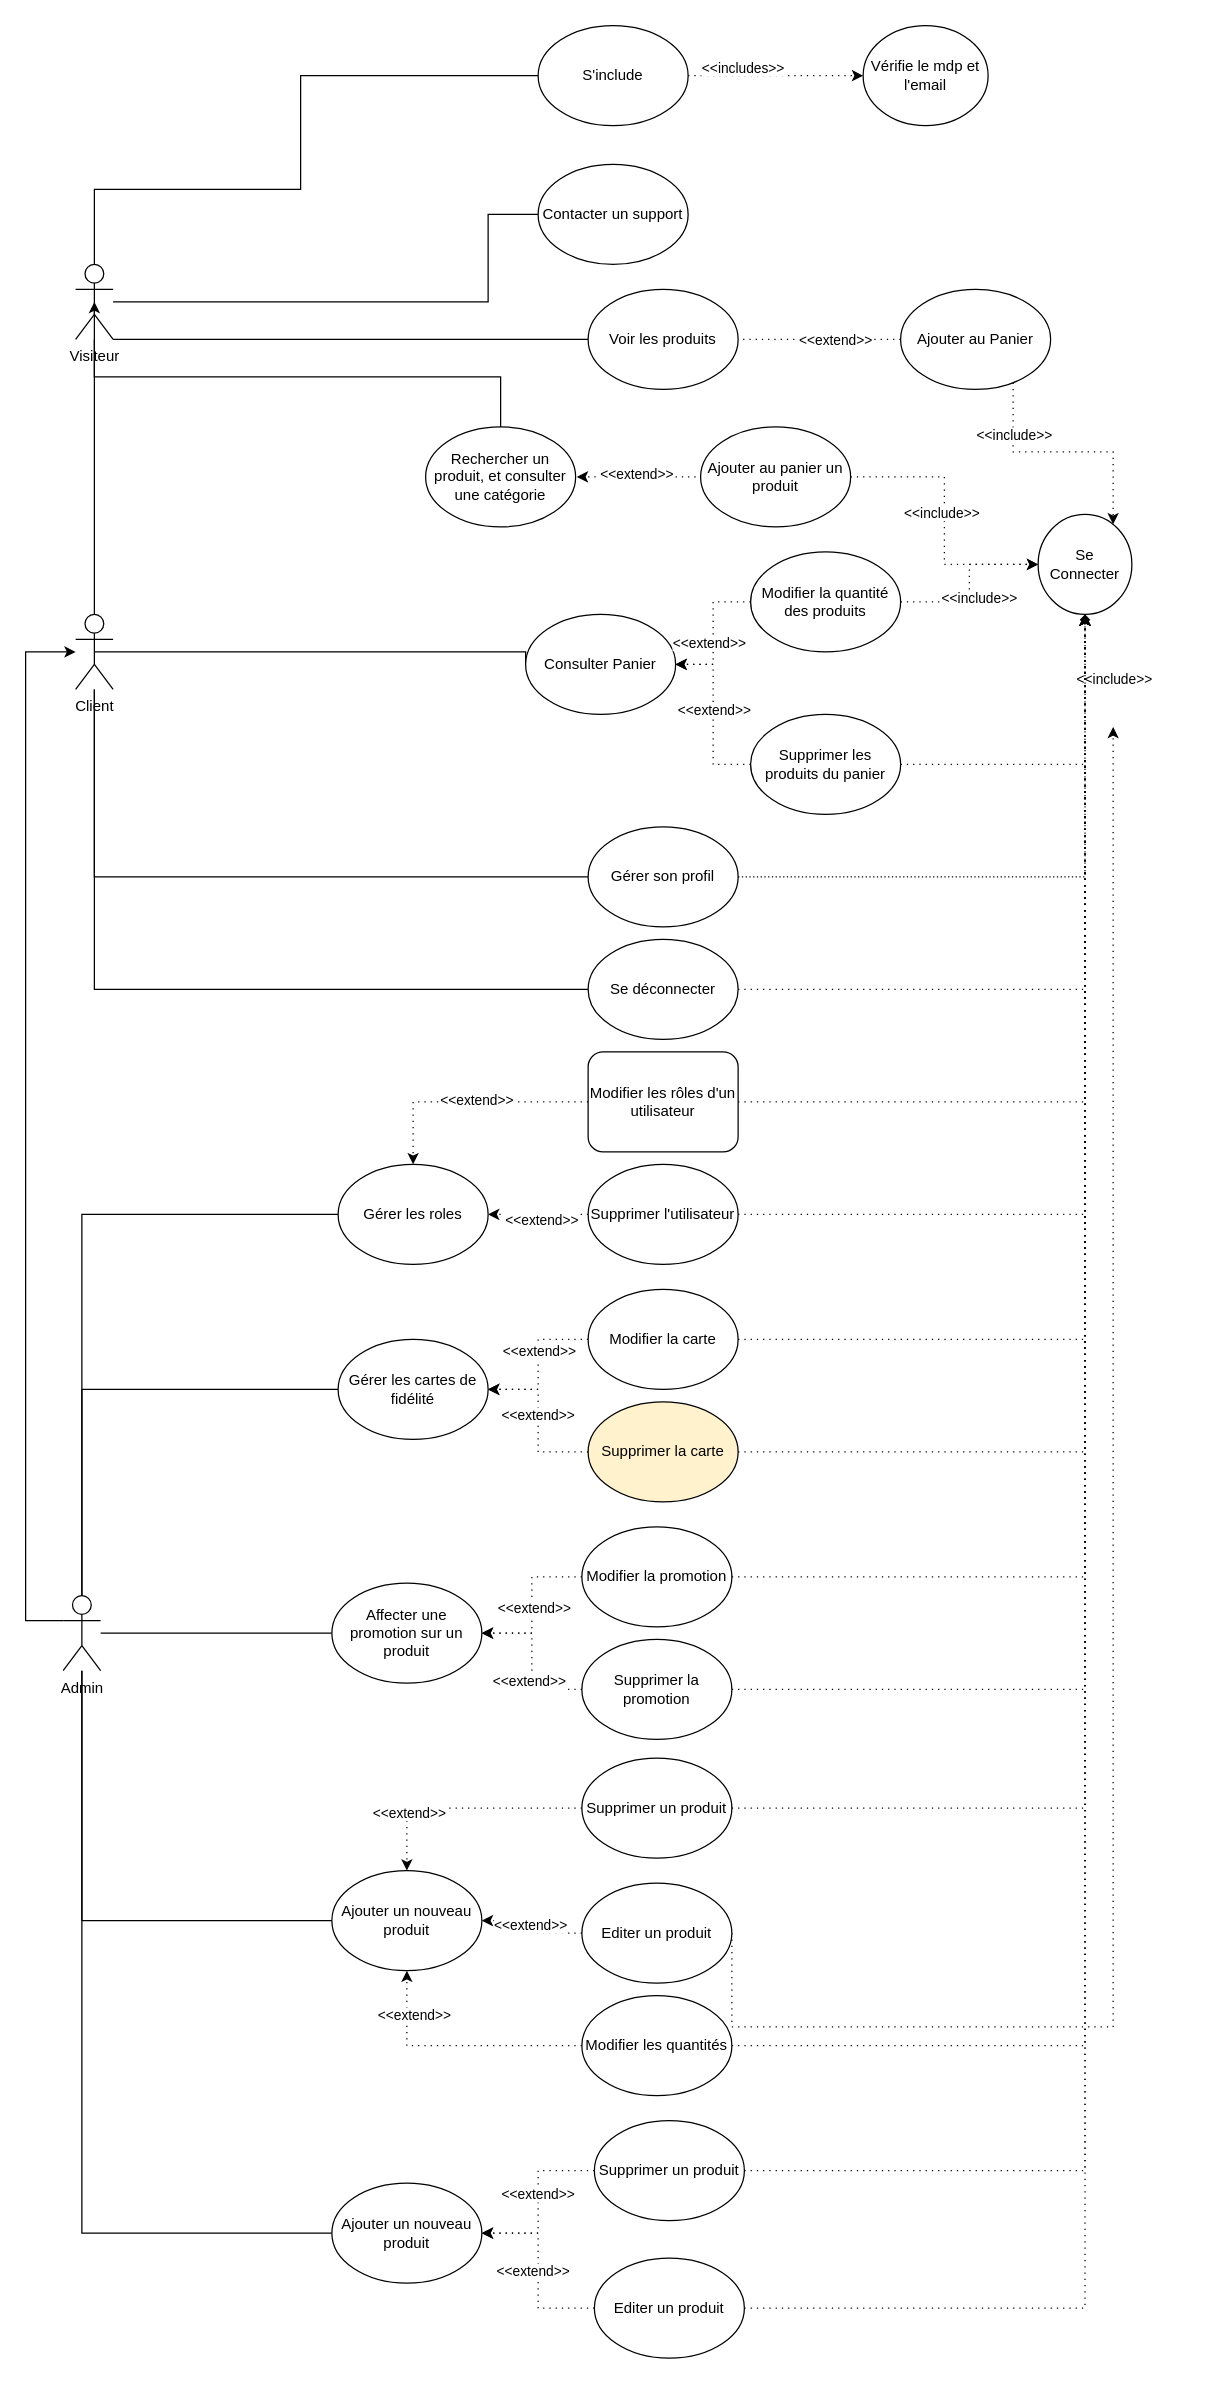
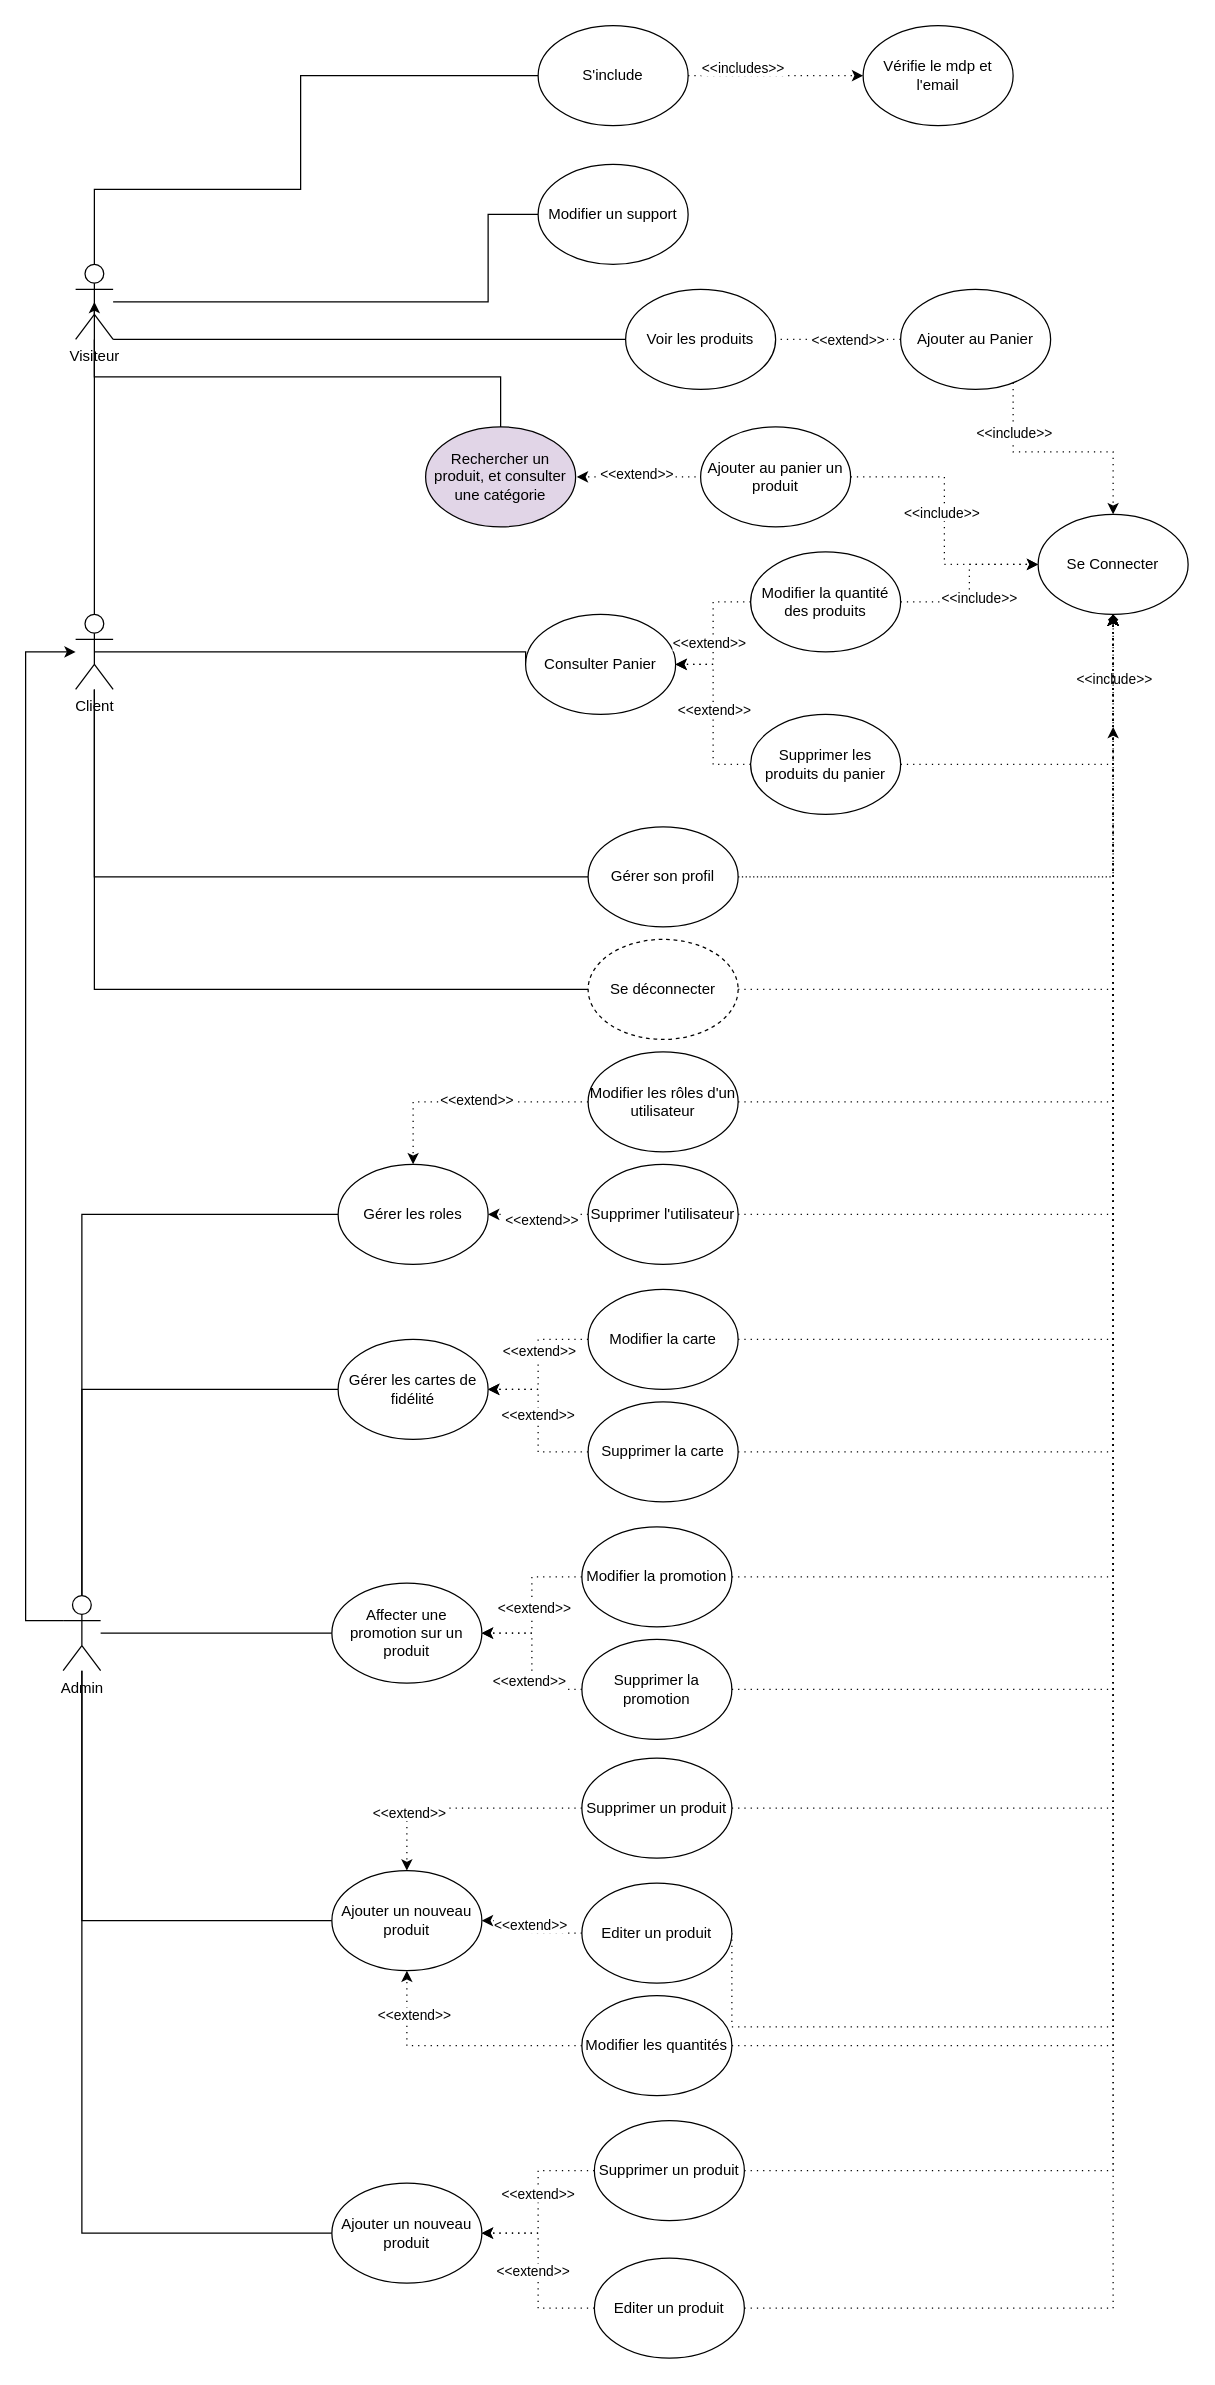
node "Vérifie le mdp et l'email": size 125x100 -> 150x100
node "Contacter un support": label "Contacter un support" -> "Modifier un support"
node "Voir les produits": moved (663, 339) -> (701, 339)
node "Rechercher un produit, et consulter une catégorie": fillcolor #ffffff -> #e1d5e7
node "Se Connecter": size 94x100 -> 150x100
node "Se déconnecter": style solid -> dashed
node "Modifier les rôles d'un utilisateur": shape rounded rectangle -> ellipse
node "Supprimer la carte": fillcolor #fff2cc -> #ffffff
